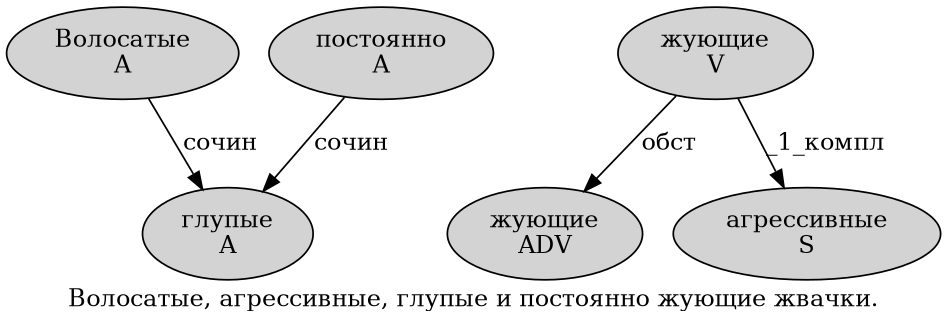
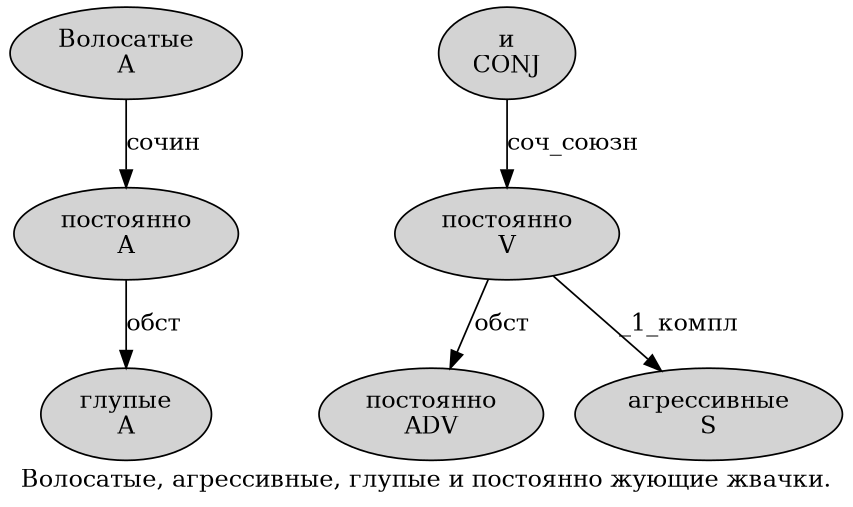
node "и CONJ": added
node "жующие V": label "жующие V" -> "постоянно V"
edge "Волосатые A" -> "глупые A": now "Волосатые A" -> "постоянно A"
edge "постоянно A" -> "глупые A": label "сочин" -> "обст"
node "жующие ADV": label "жующие ADV" -> "постоянно ADV"
